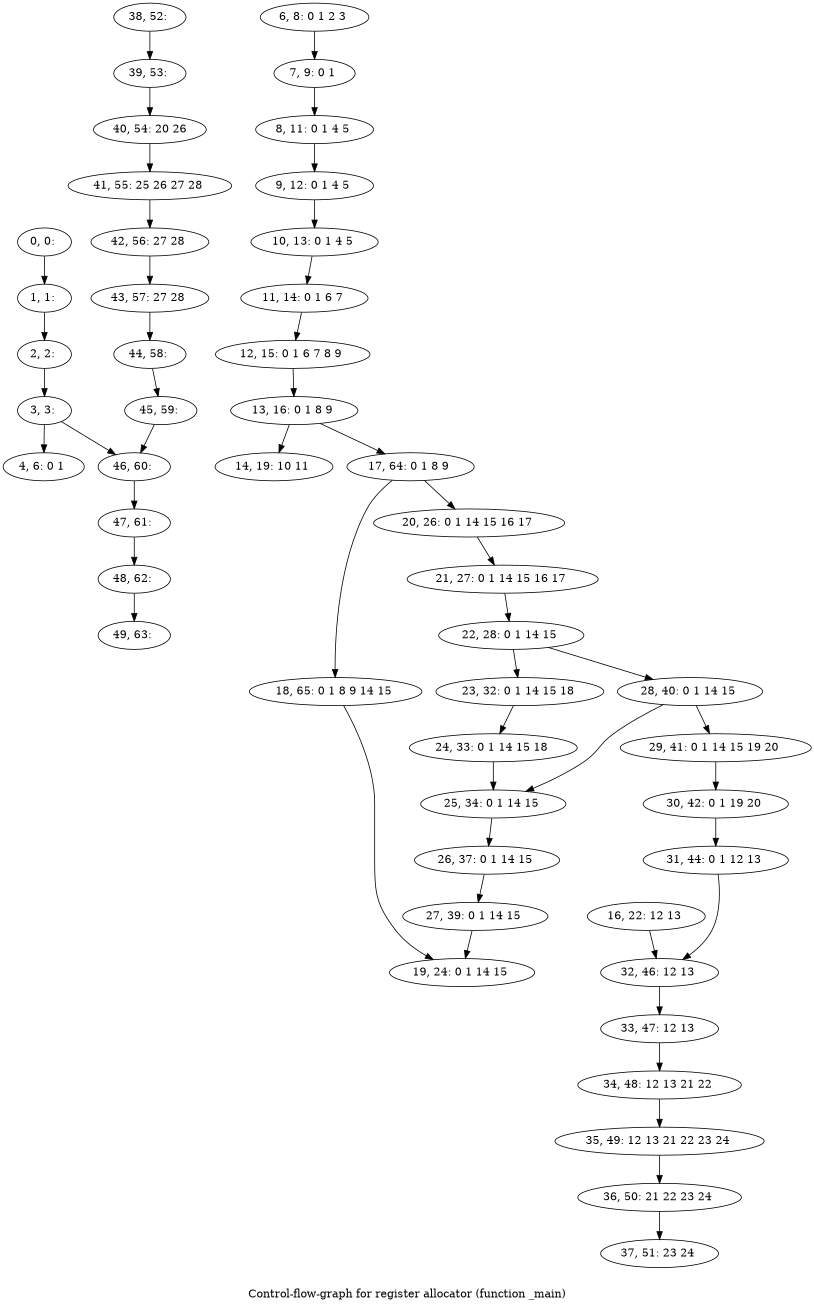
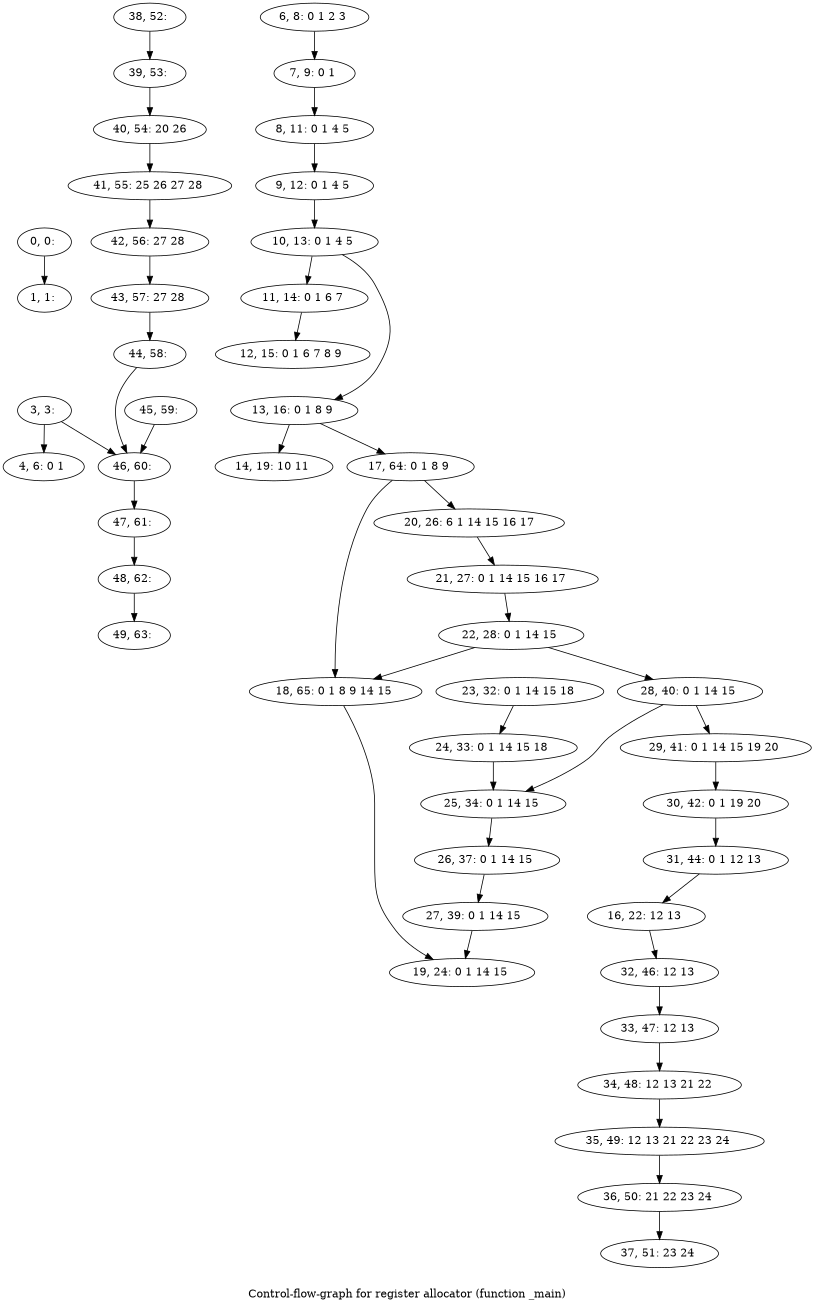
node "2, 2:": removed
edge "44, 58:" -> "45, 59:": now "44, 58:" -> "46, 60:"
edge "12, 15: 0 1 6 7 8 9" -> "13, 16: 0 1 8 9": now "10, 13: 0 1 4 5" -> "13, 16: 0 1 8 9"
node "20, 26: 0 1 14 15 16 17": label "20, 26: 0 1 14 15 16 17" -> "20, 26: 6 1 14 15 16 17"
edge "22, 28: 0 1 14 15" -> "23, 32: 0 1 14 15 18": now "22, 28: 0 1 14 15" -> "18, 65: 0 1 8 9 14 15"
edge "31, 44: 0 1 12 13" -> "32, 46: 12 13": now "31, 44: 0 1 12 13" -> "16, 22: 12 13"
